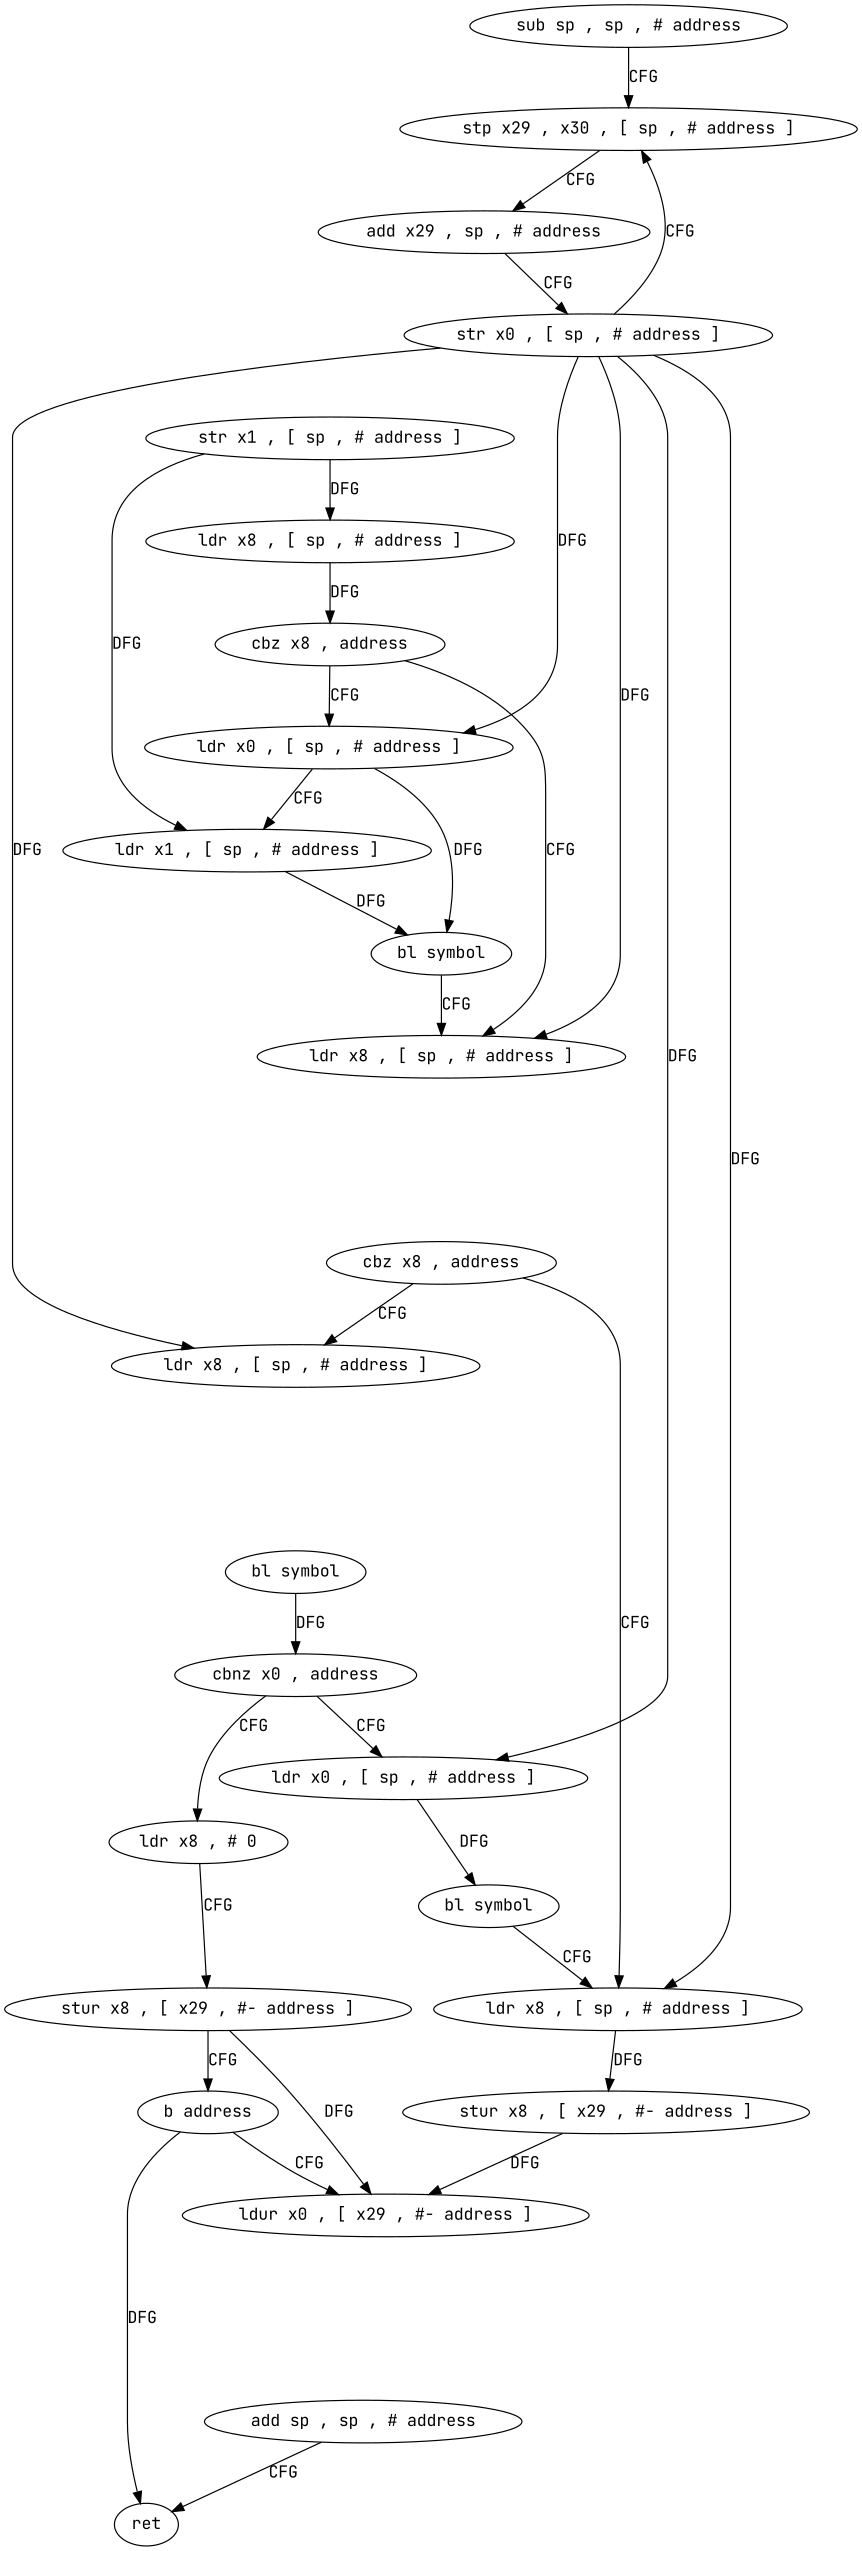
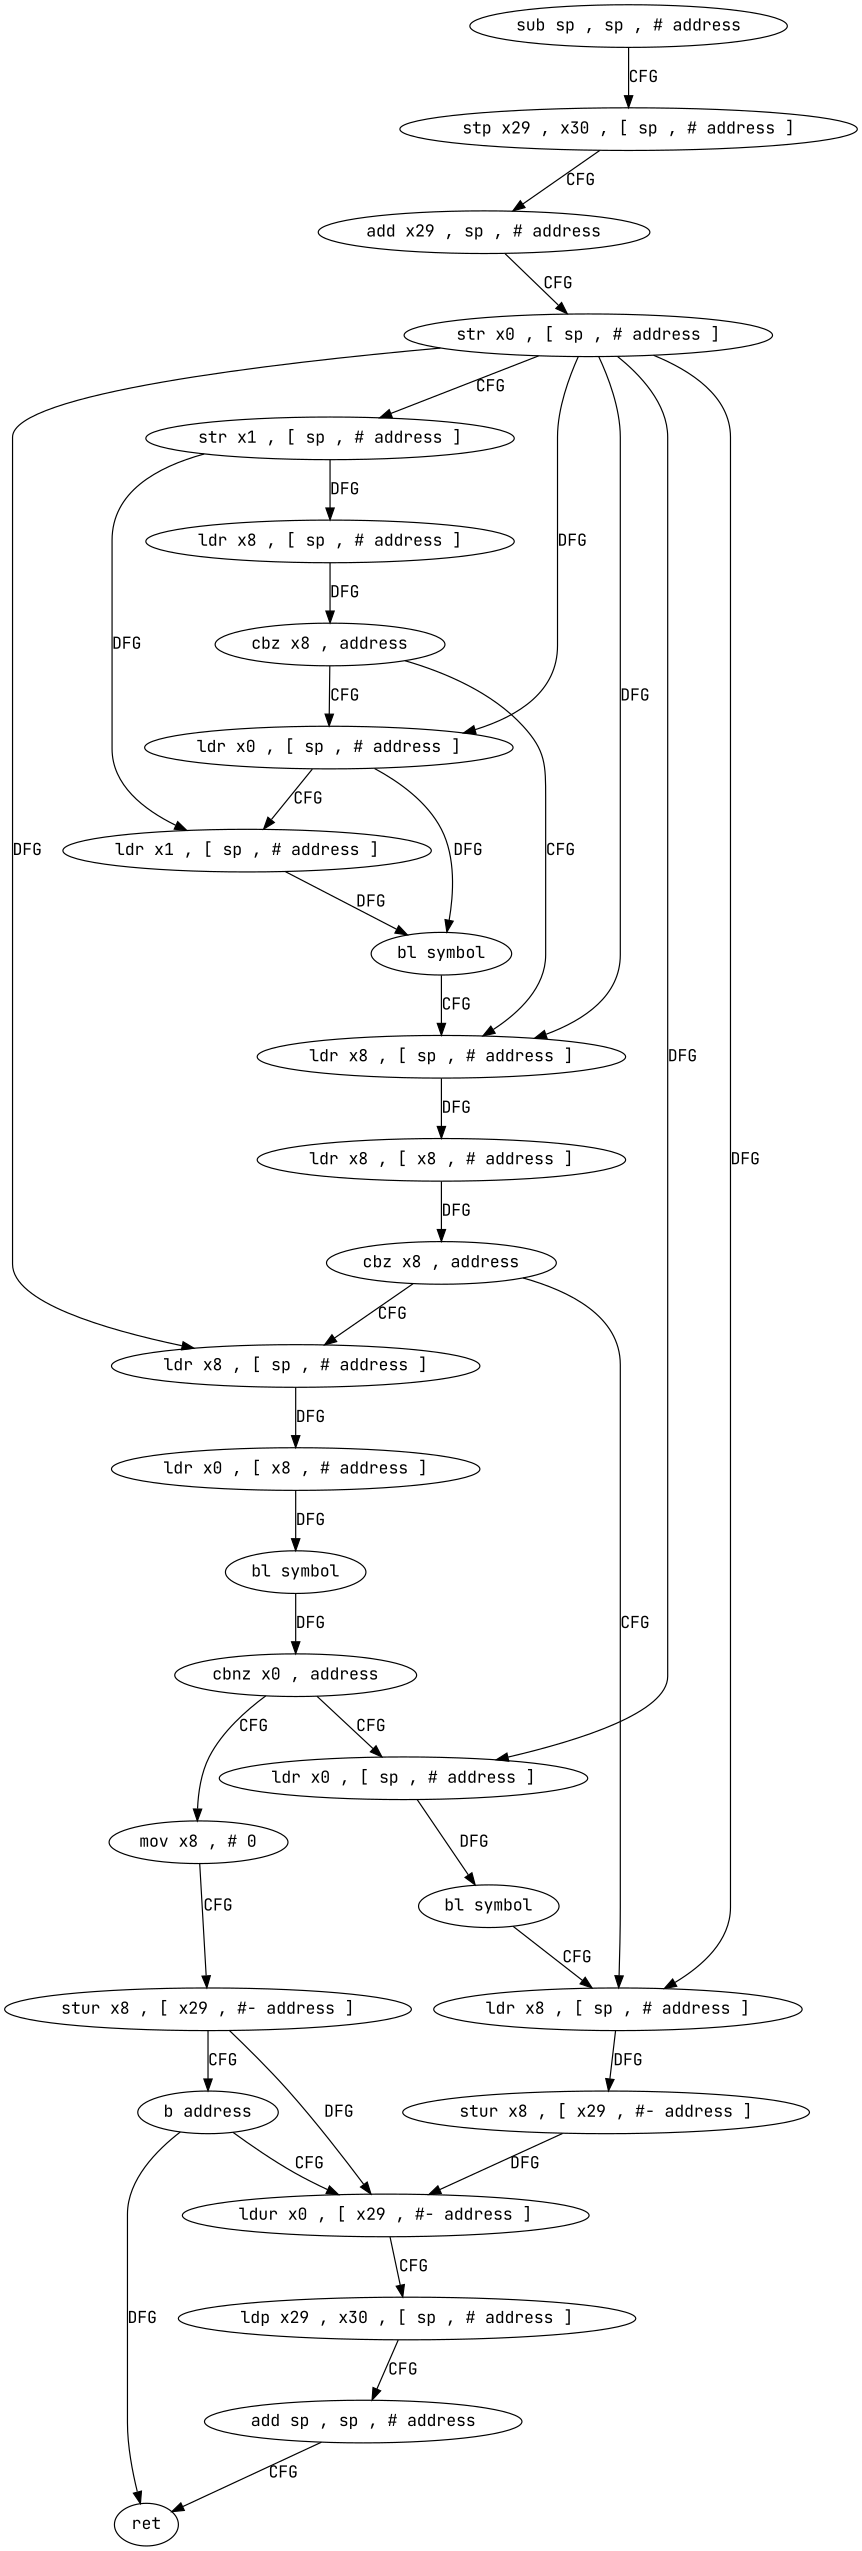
edge "str x0 , [ sp , # address ]" -> "stp x29 , x30 , [ sp , # address ]": now "str x0 , [ sp , # address ]" -> "str x1 , [ sp , # address ]"
node "ldr x8 , [ x8 , # address ]": added
node "ldr x0 , [ x8 , # address ]": added
node "ldr x8 , # 0": label "ldr x8 , # 0" -> "mov x8 , # 0"
node "ldp x29 , x30 , [ sp , # address ]": added
